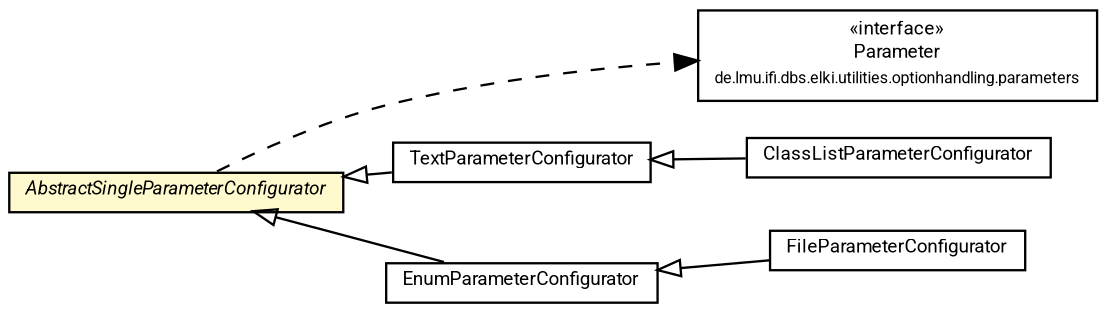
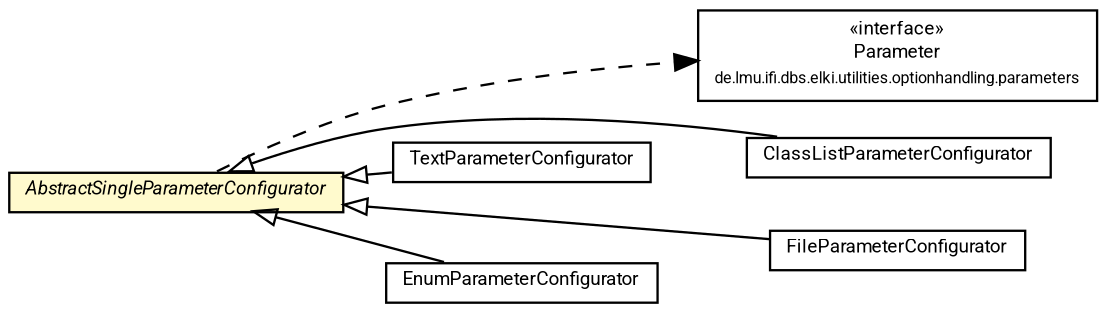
edge "ClassListParameterConfigurator" -> "TextParameterConfigurator": now "ClassListParameterConfigurator" -> "AbstractSingleParameterConfigurator"
edge "FileParameterConfigurator" -> "EnumParameterConfigurator": now "FileParameterConfigurator" -> "AbstractSingleParameterConfigurator"
